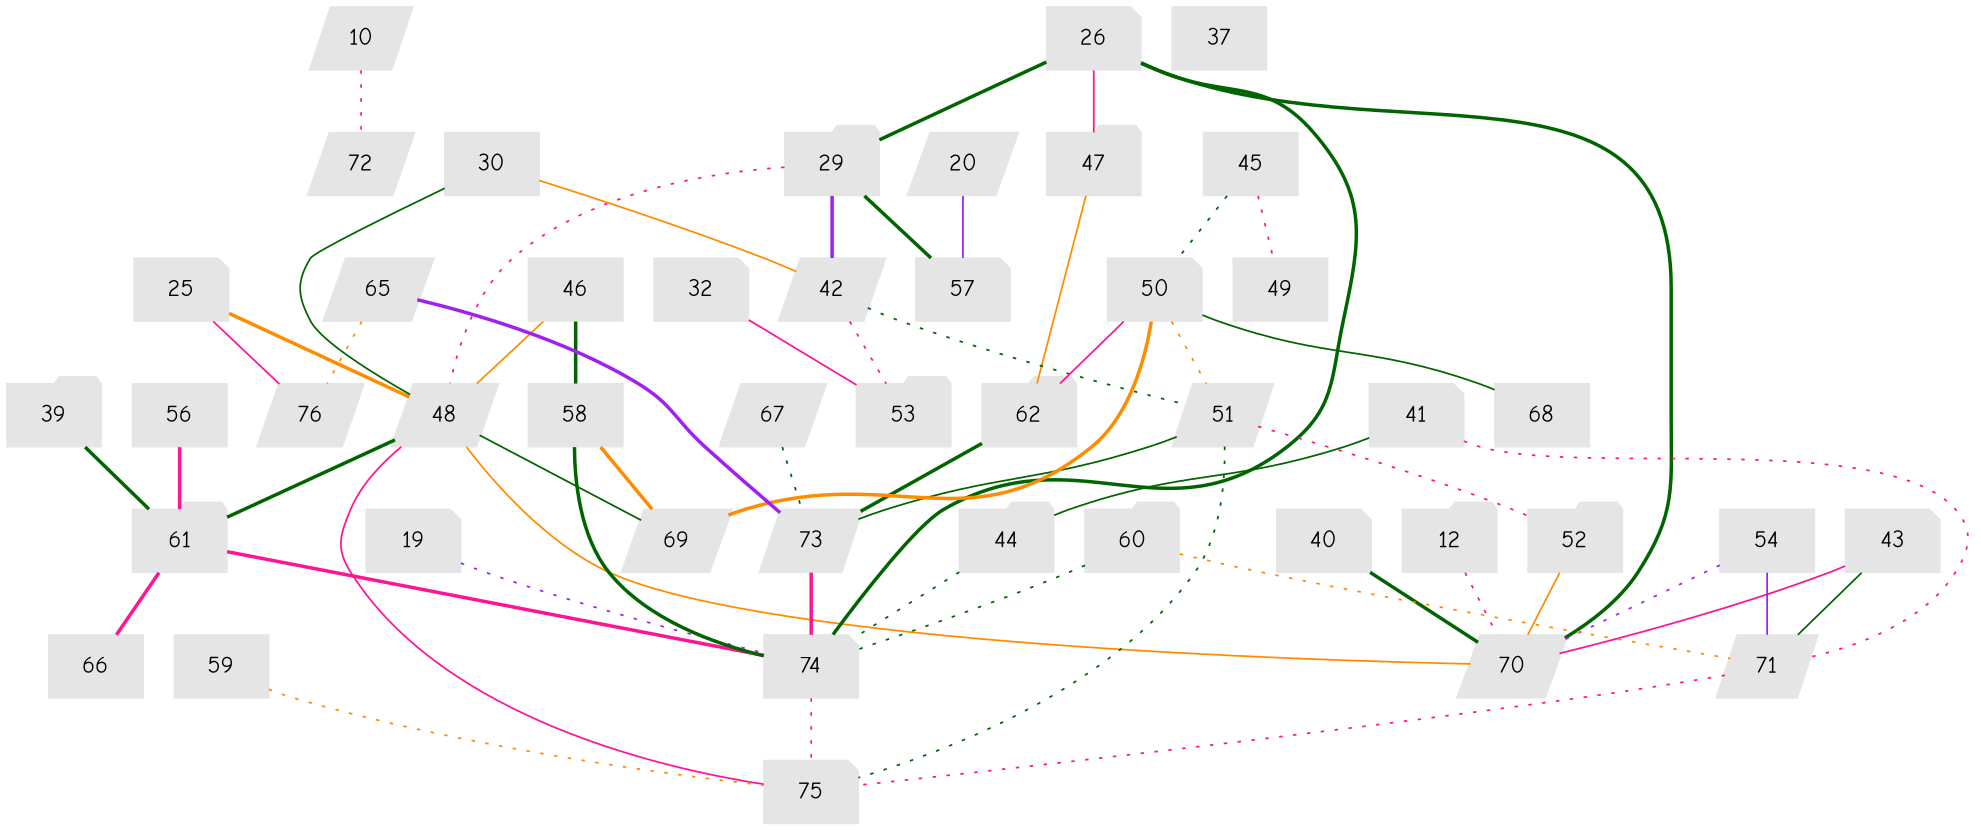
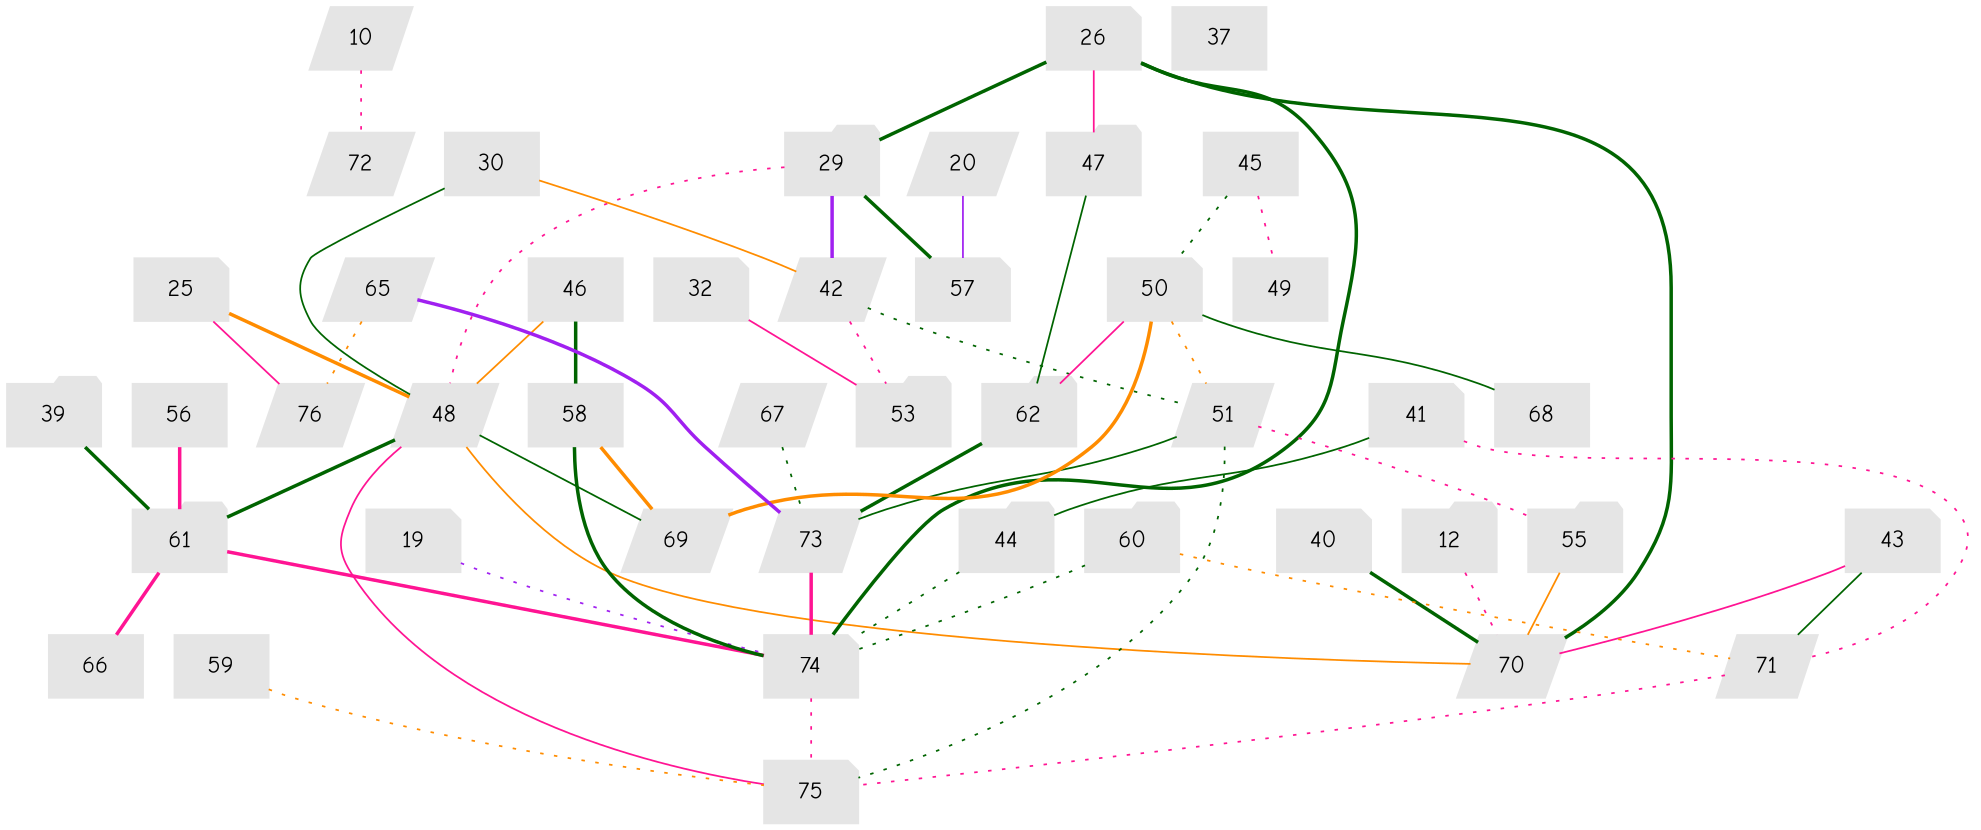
edge "47" -- "62": color darkorange -> darkgreen
node "52": label "52" -> "55"
node "54": removed
